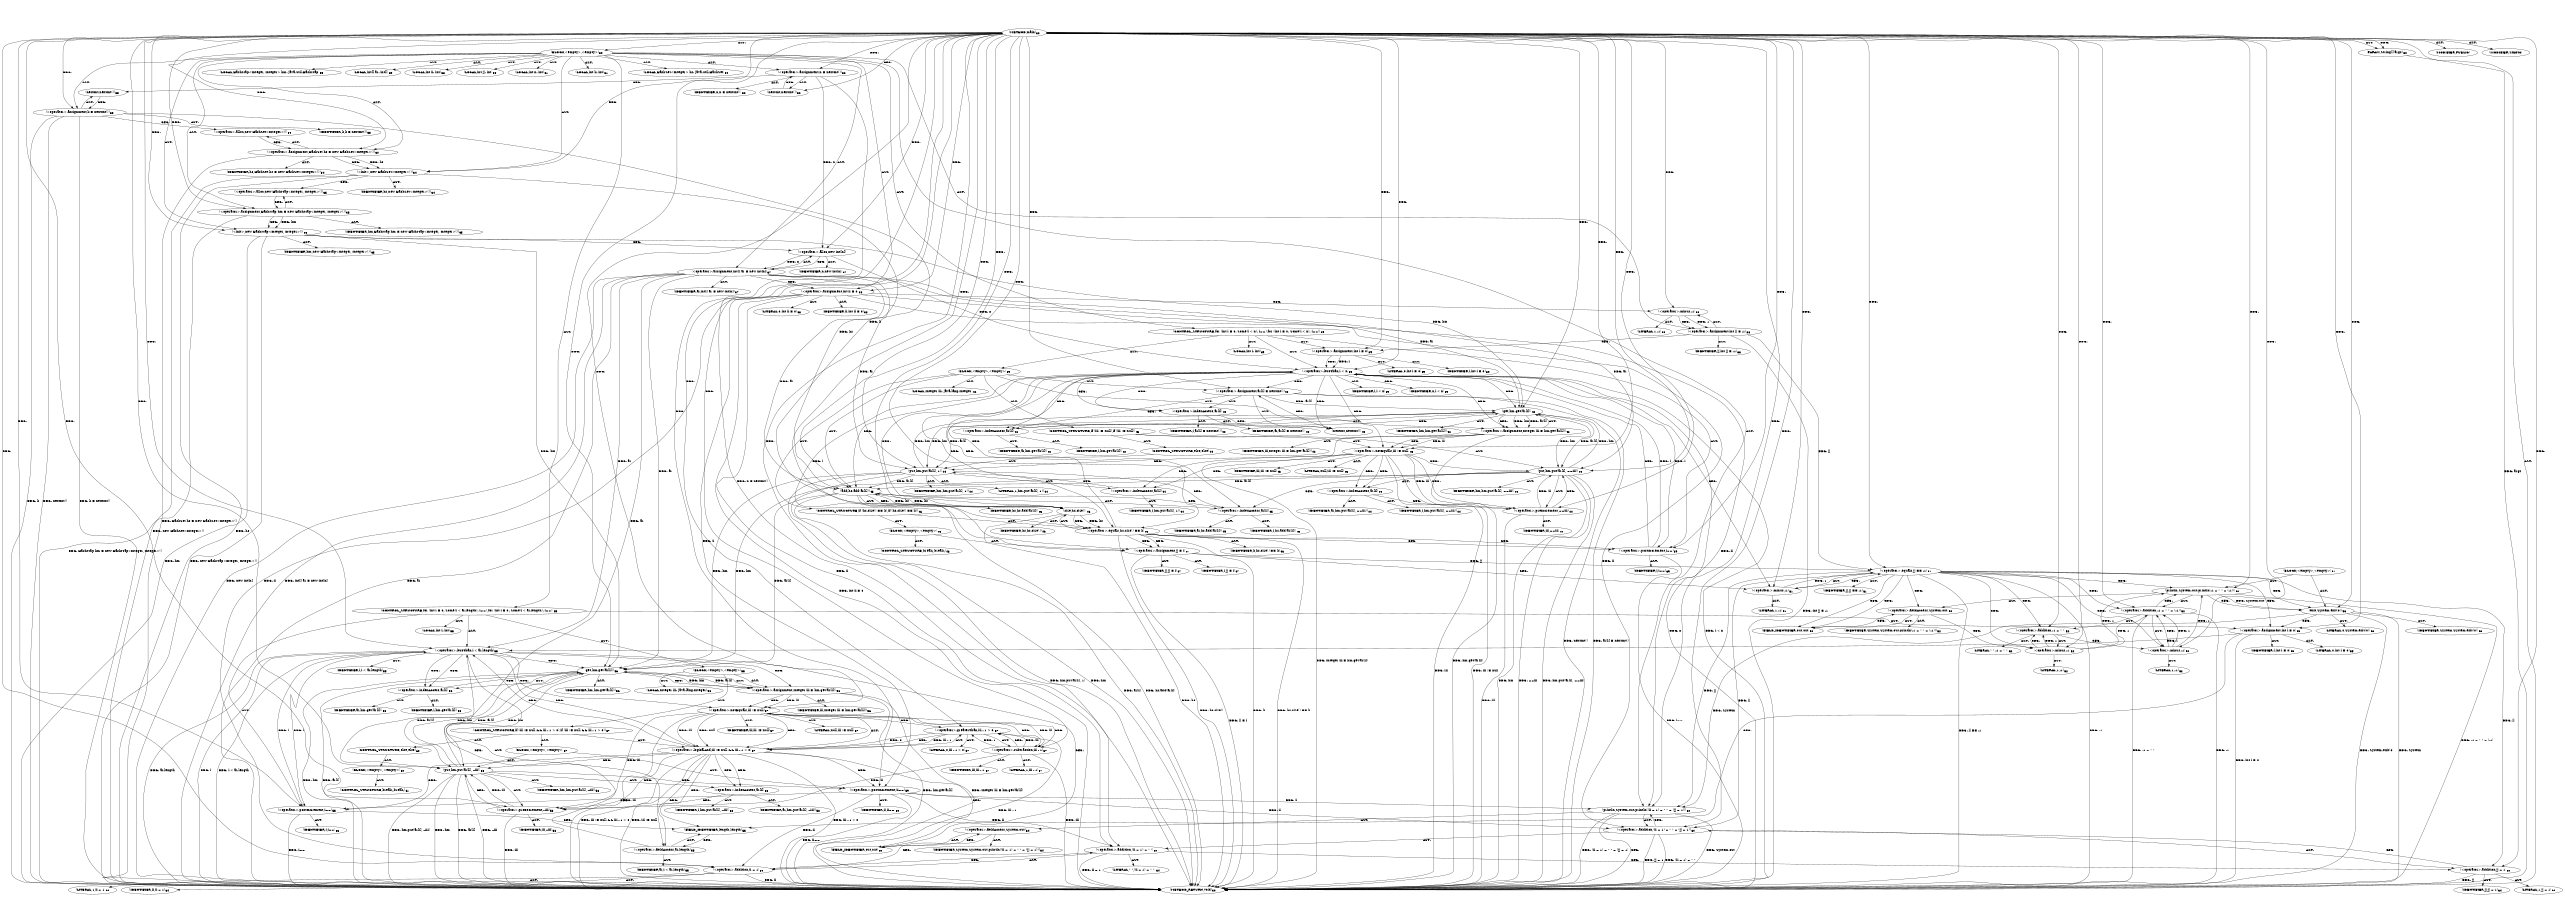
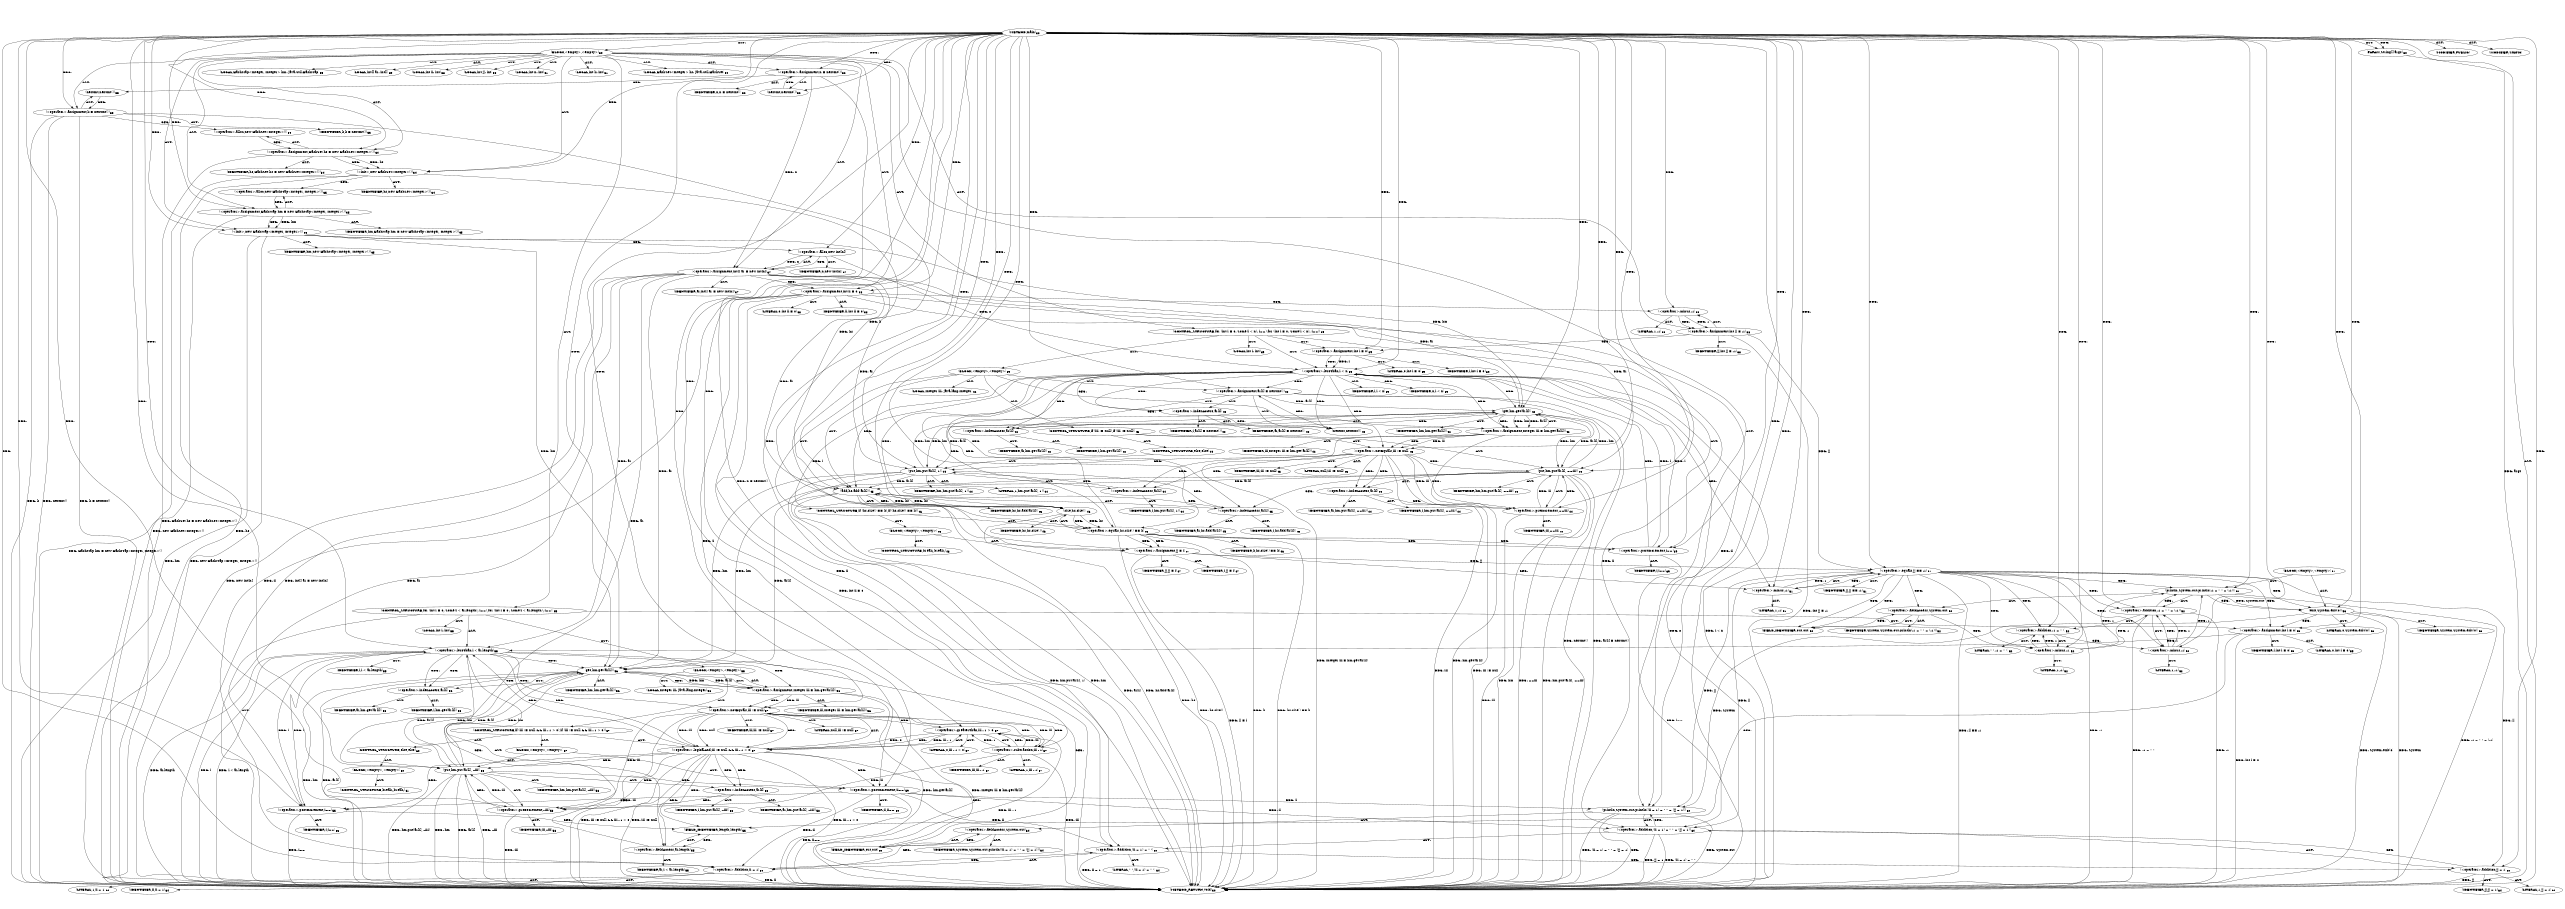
edge "(<operator>.assignment,n = nextInt())" -> "(<operator>.alloc,new int[n])": now "(<operator>.assignment,n = nextInt())" -> "(<operator>.assignment,int[] ar = new int[n])"
